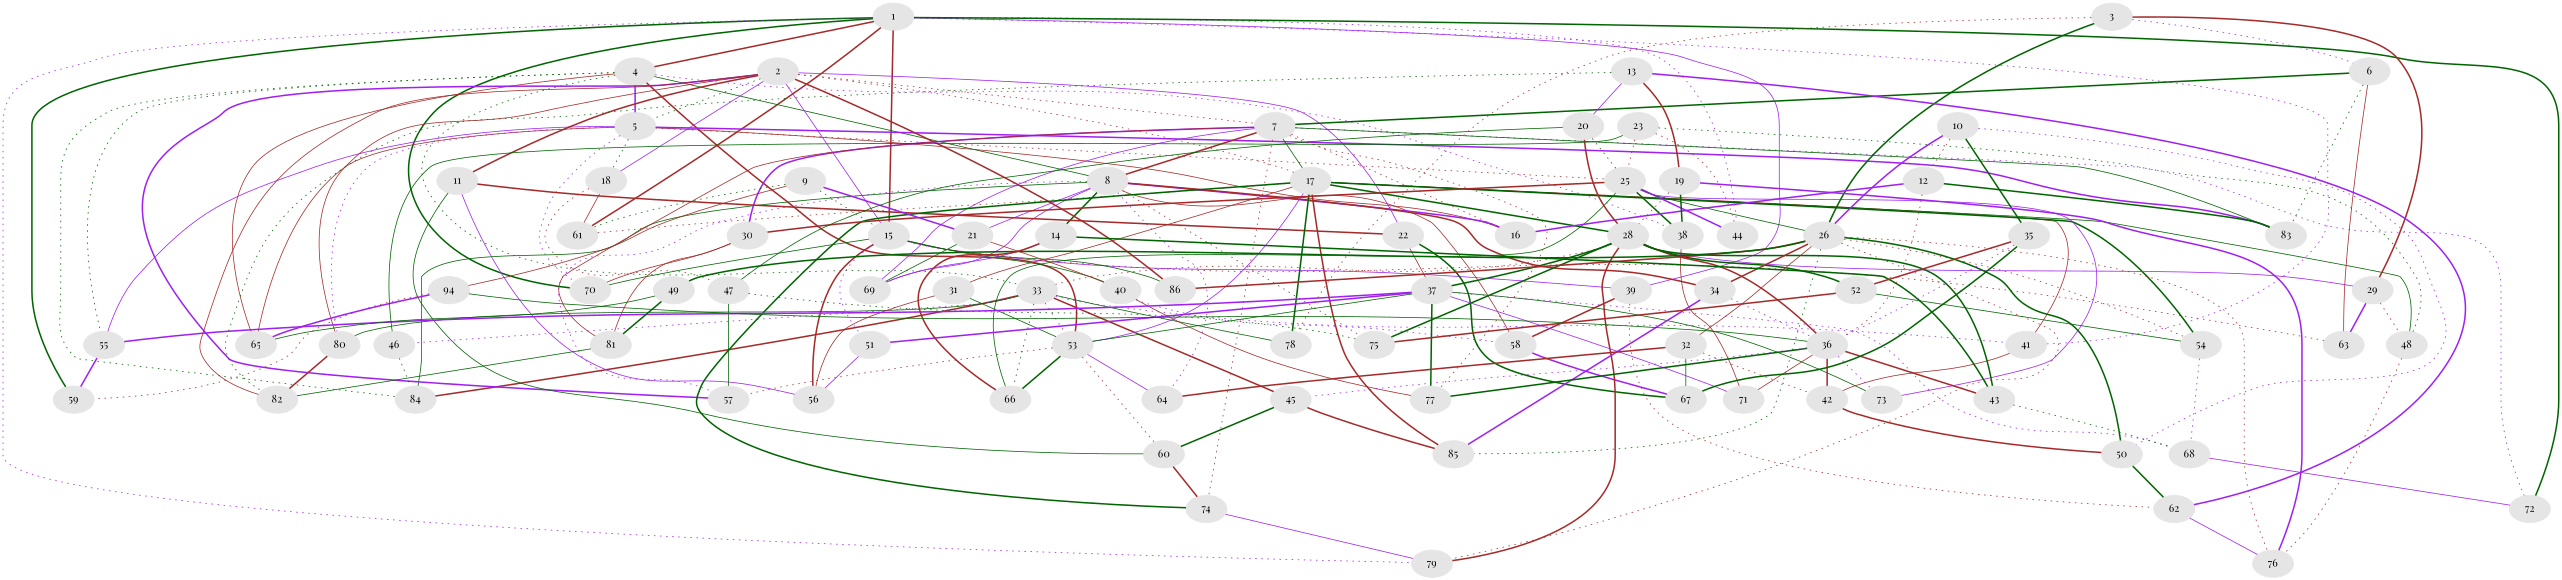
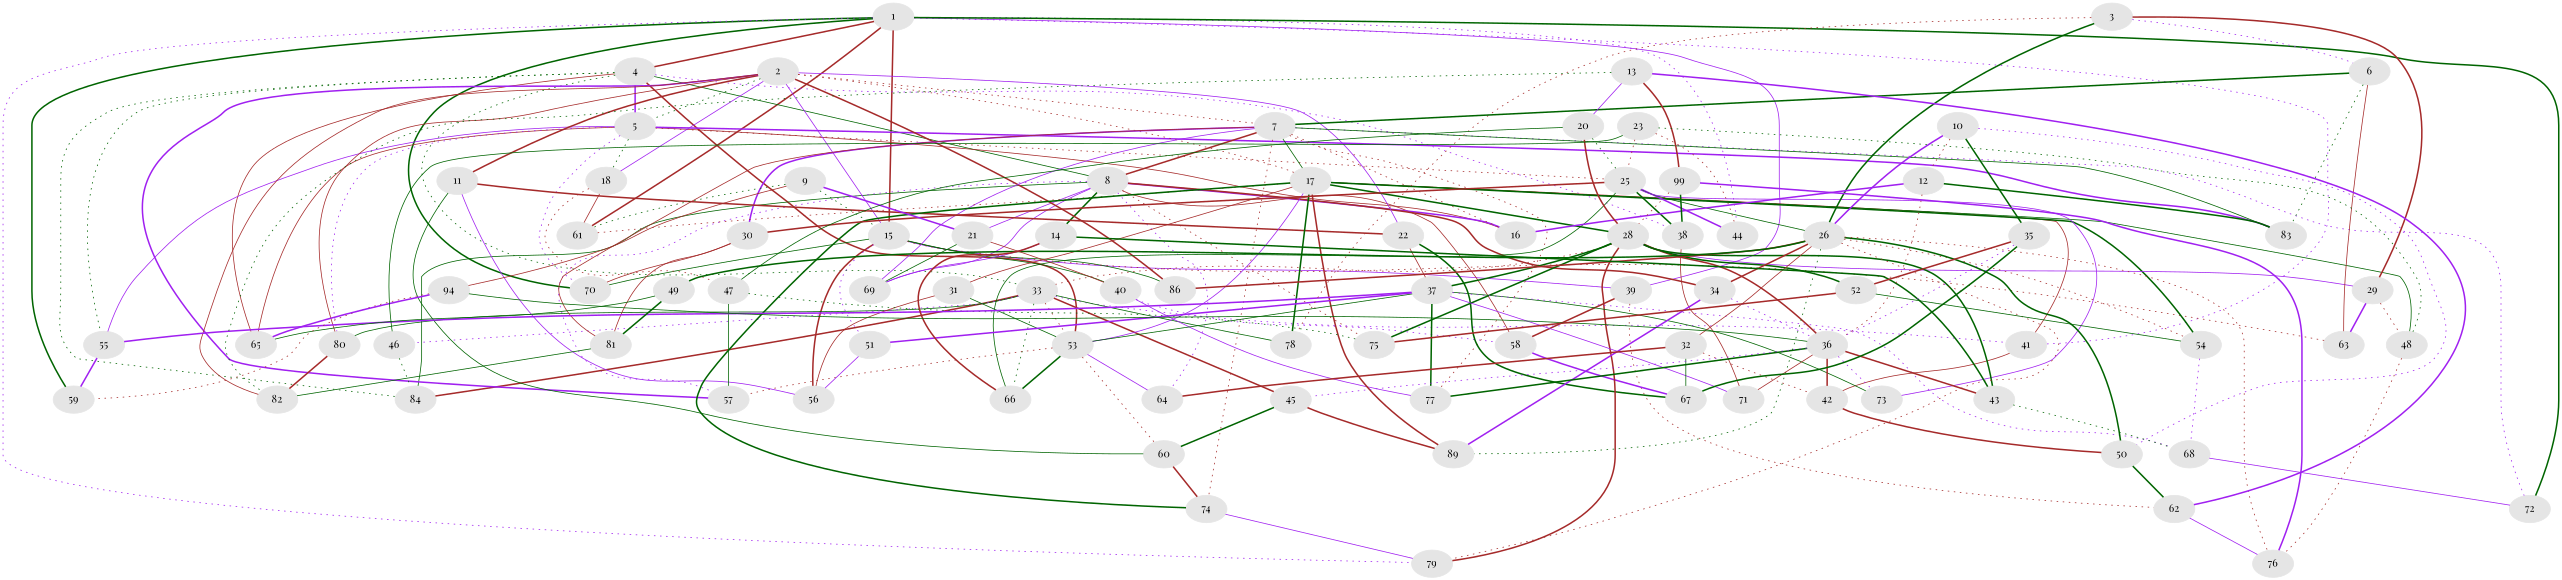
node "19": label "19" -> "99"
edge "40" -- "77": color brown -> purple
node "85": label "85" -> "89"
